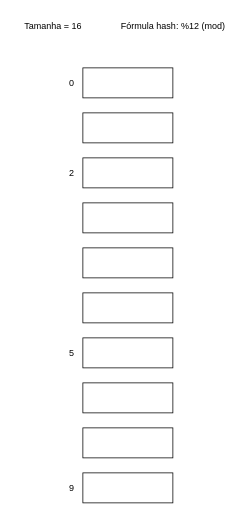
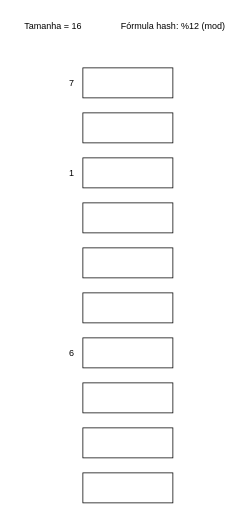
node "0": label "0" -> "7"
node "2": label "2" -> "1"
node "5": label "5" -> "6"
node "9": removed
